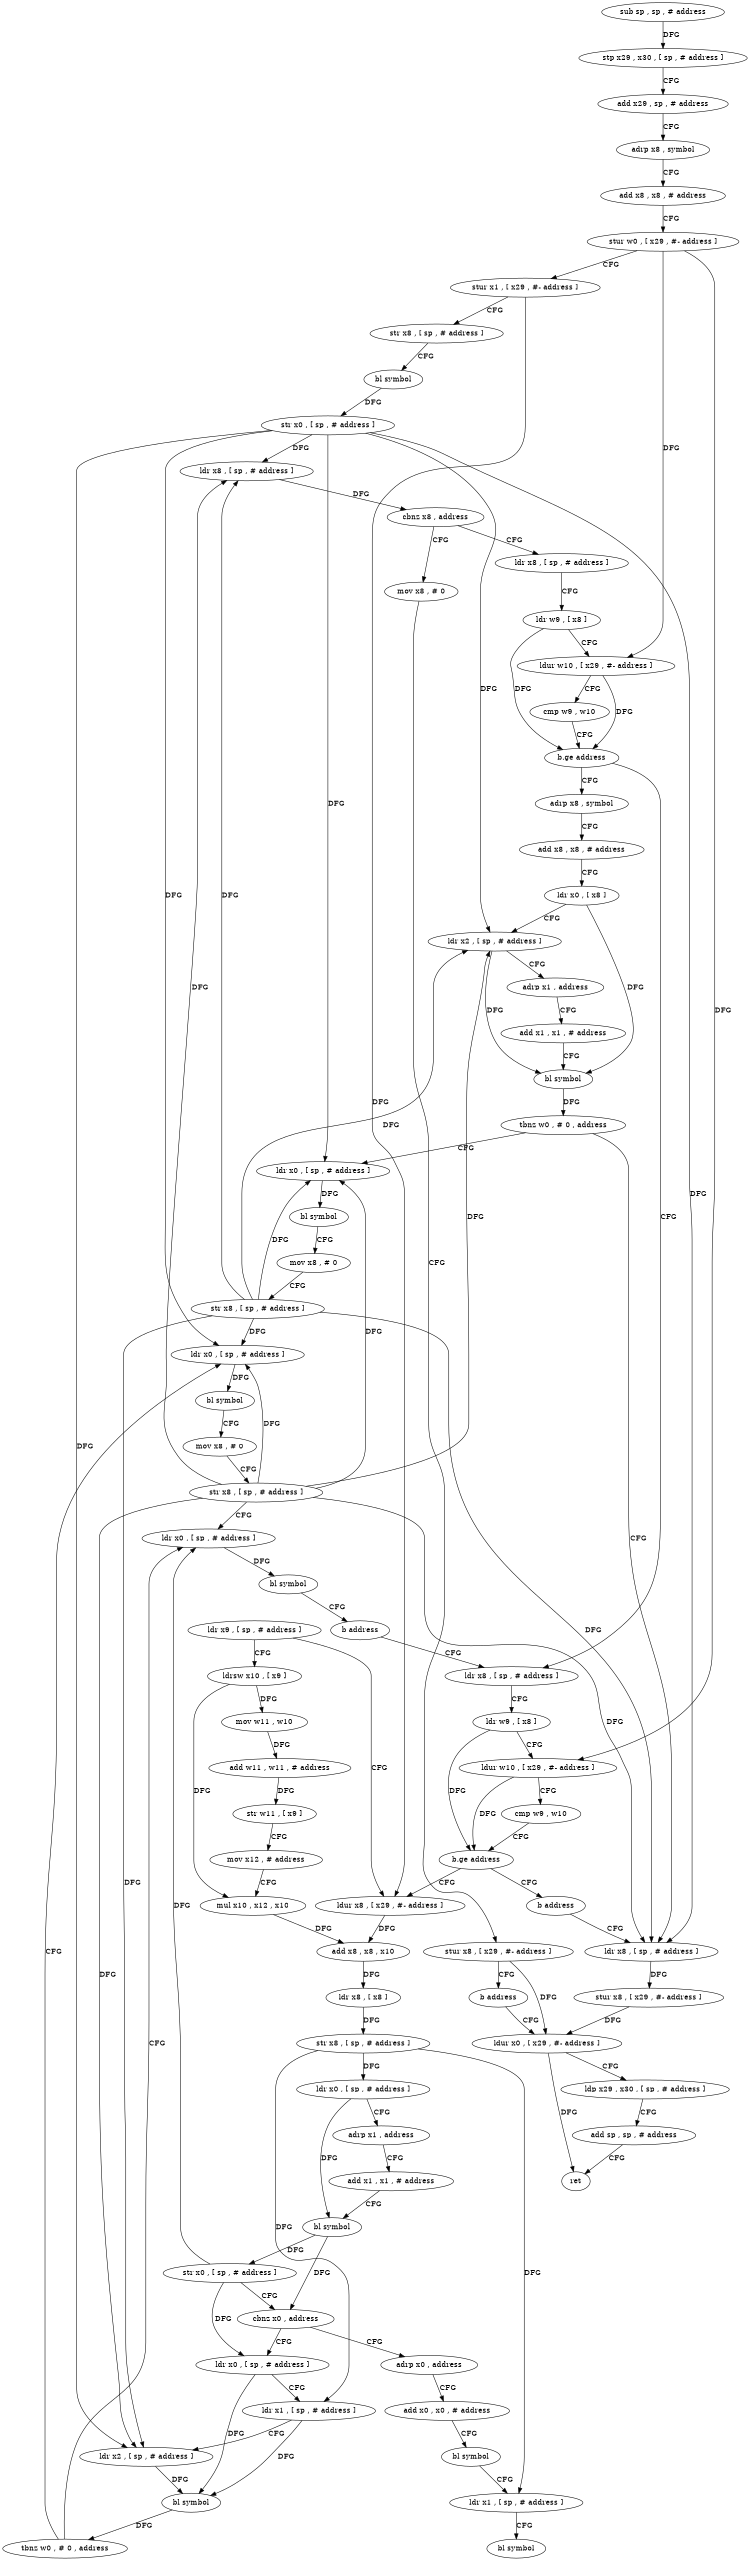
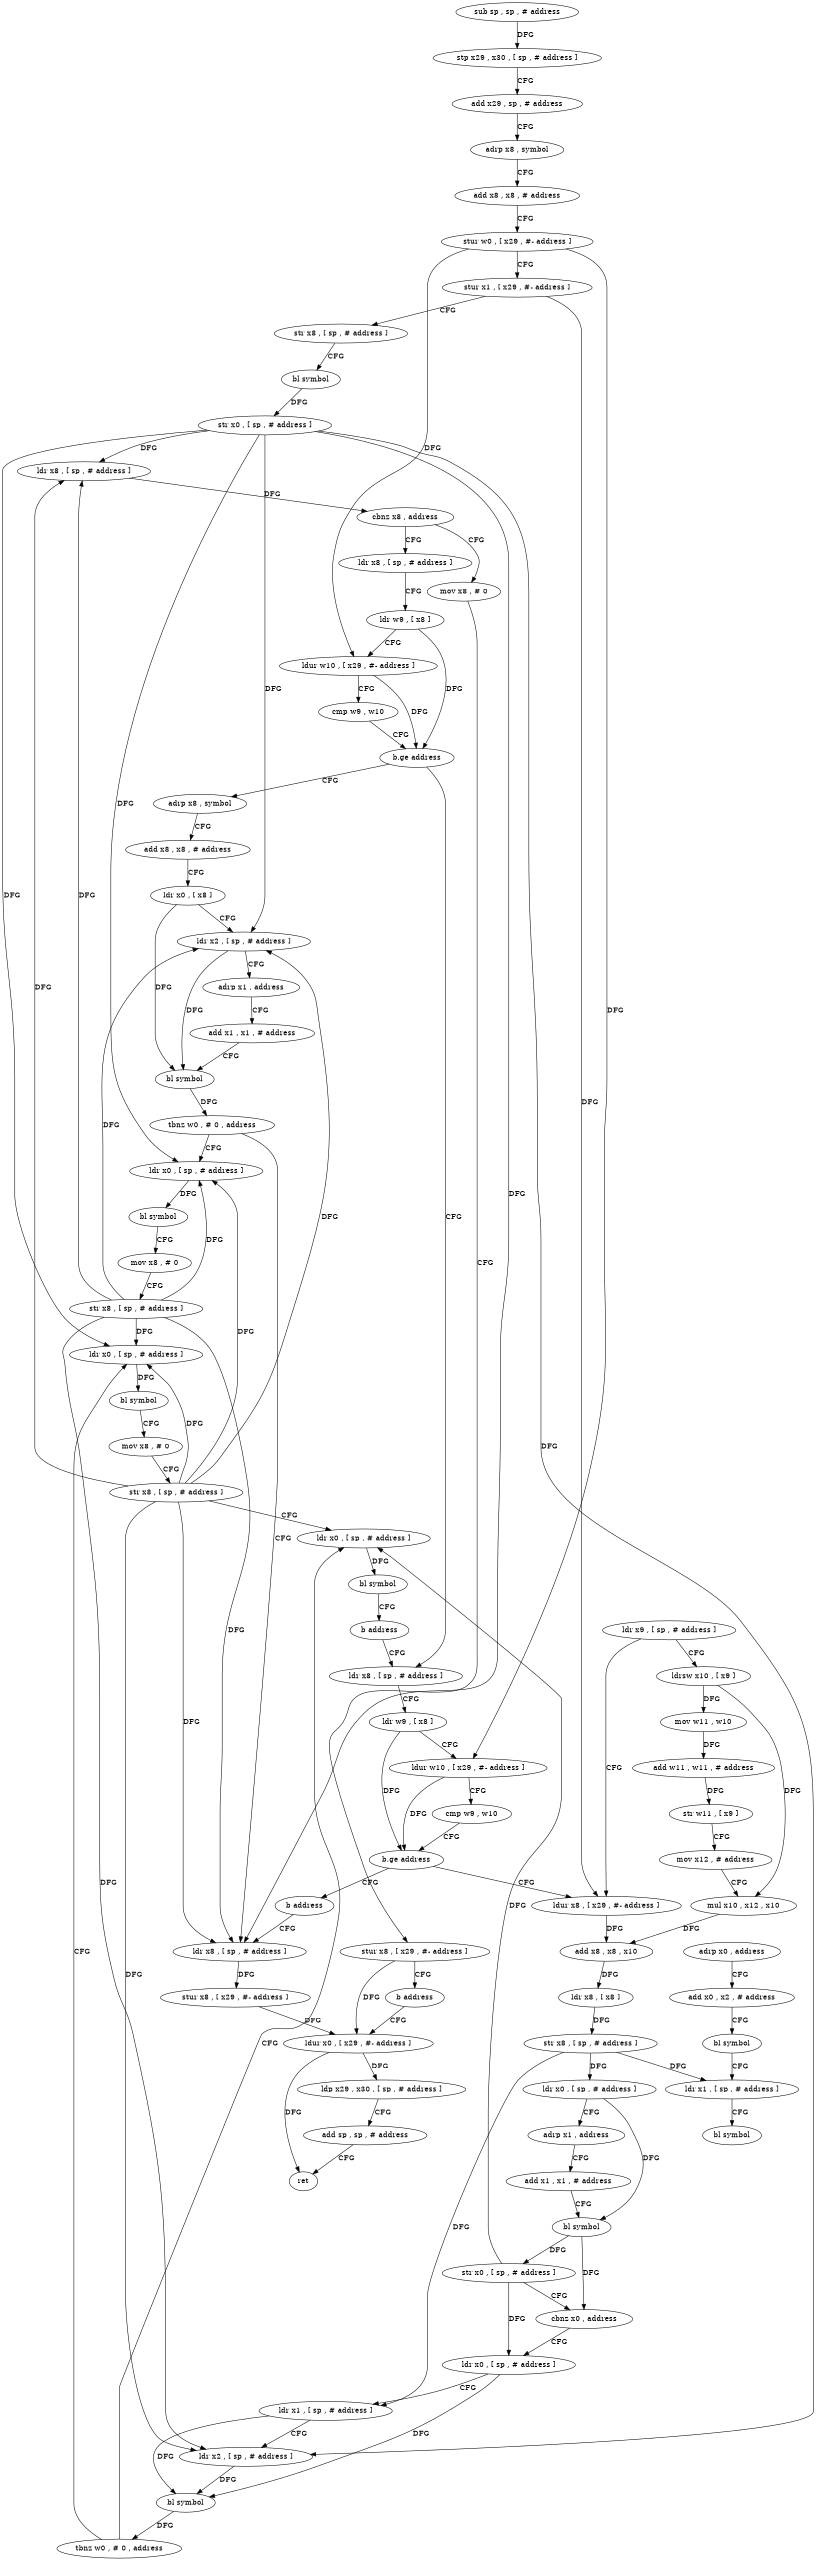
edge "ldur x0 , [ x29 , #- address ]" -> "ldp x29 , x30 , [ sp , # address ]": label "CFG" -> "DFG"
edge "cbnz x0 , address" -> "adrp x0 , address": removed, label "CFG"
node "add x0 , x0 , # address": label "add x0 , x0 , # address" -> "add x0 , x2 , # address"
